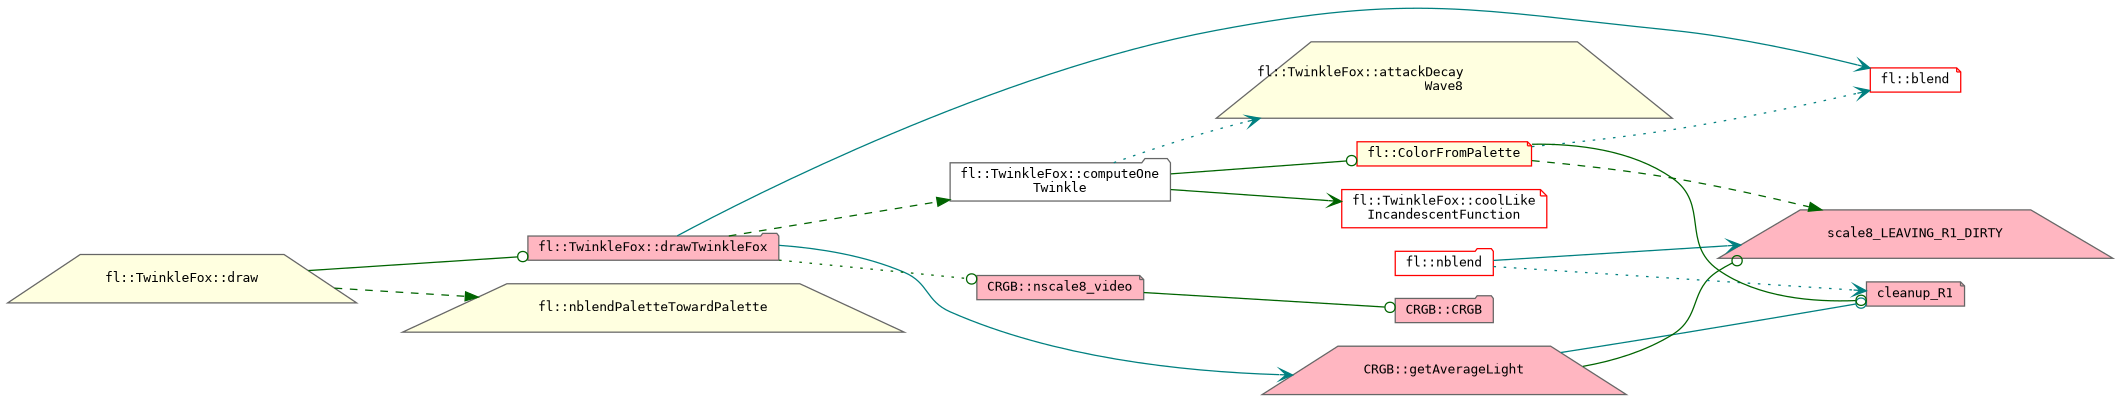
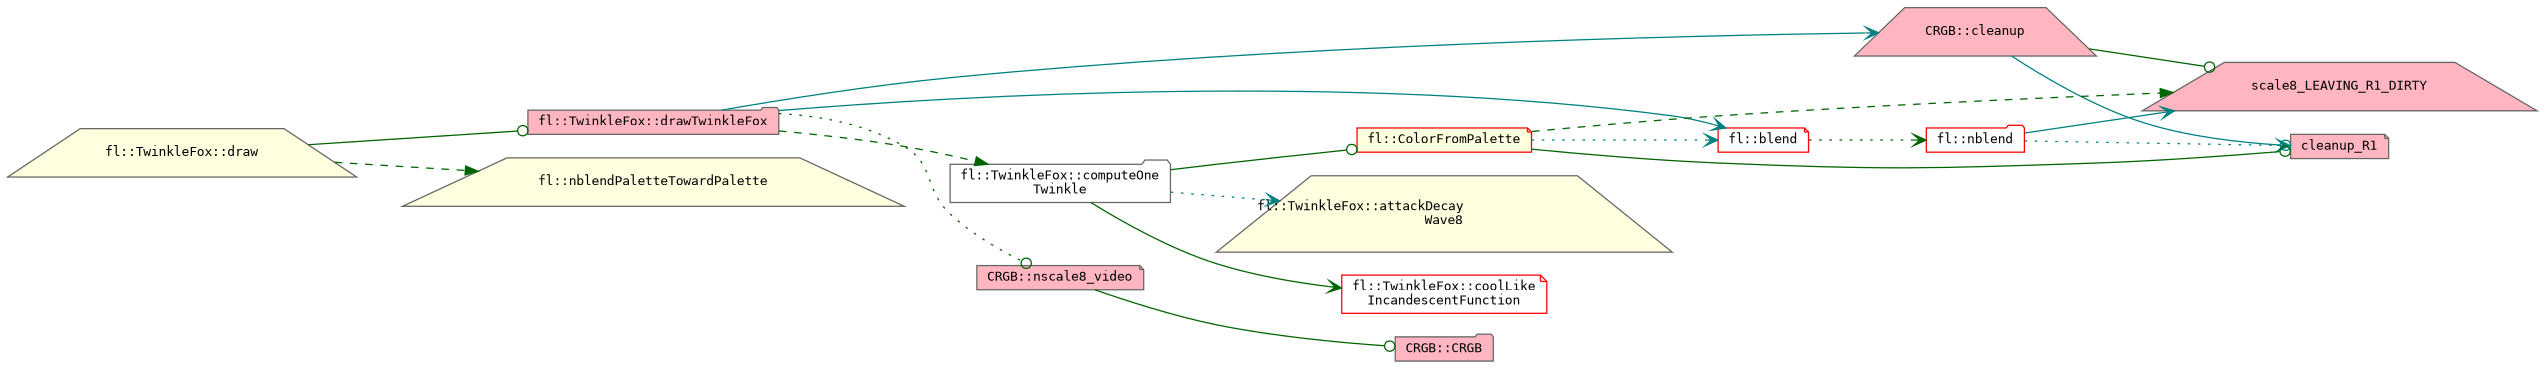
edge "fl::blend" -> "fl::nblend": added
node "CRGB::getAverageLight": label "CRGB::getAverageLight" -> "CRGB::cleanup"
